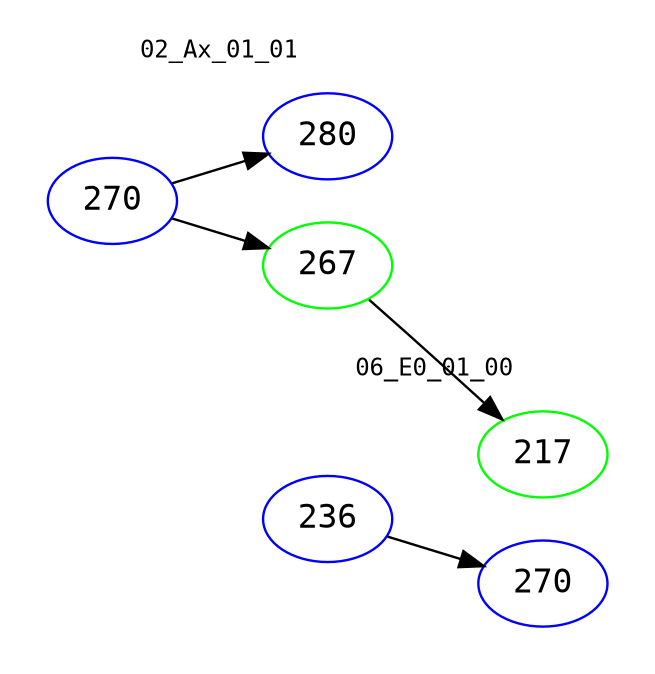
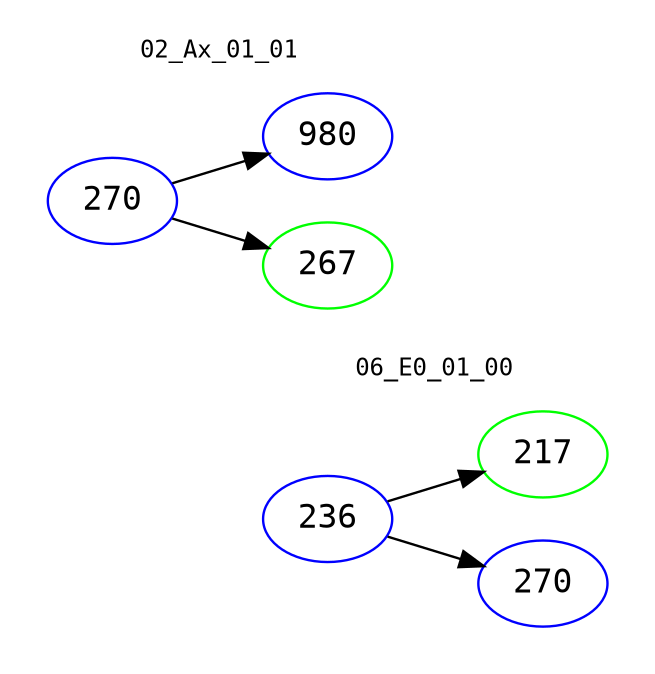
node "280": label "280" -> "980"
edge "267" -> "217": now "236" -> "217"
